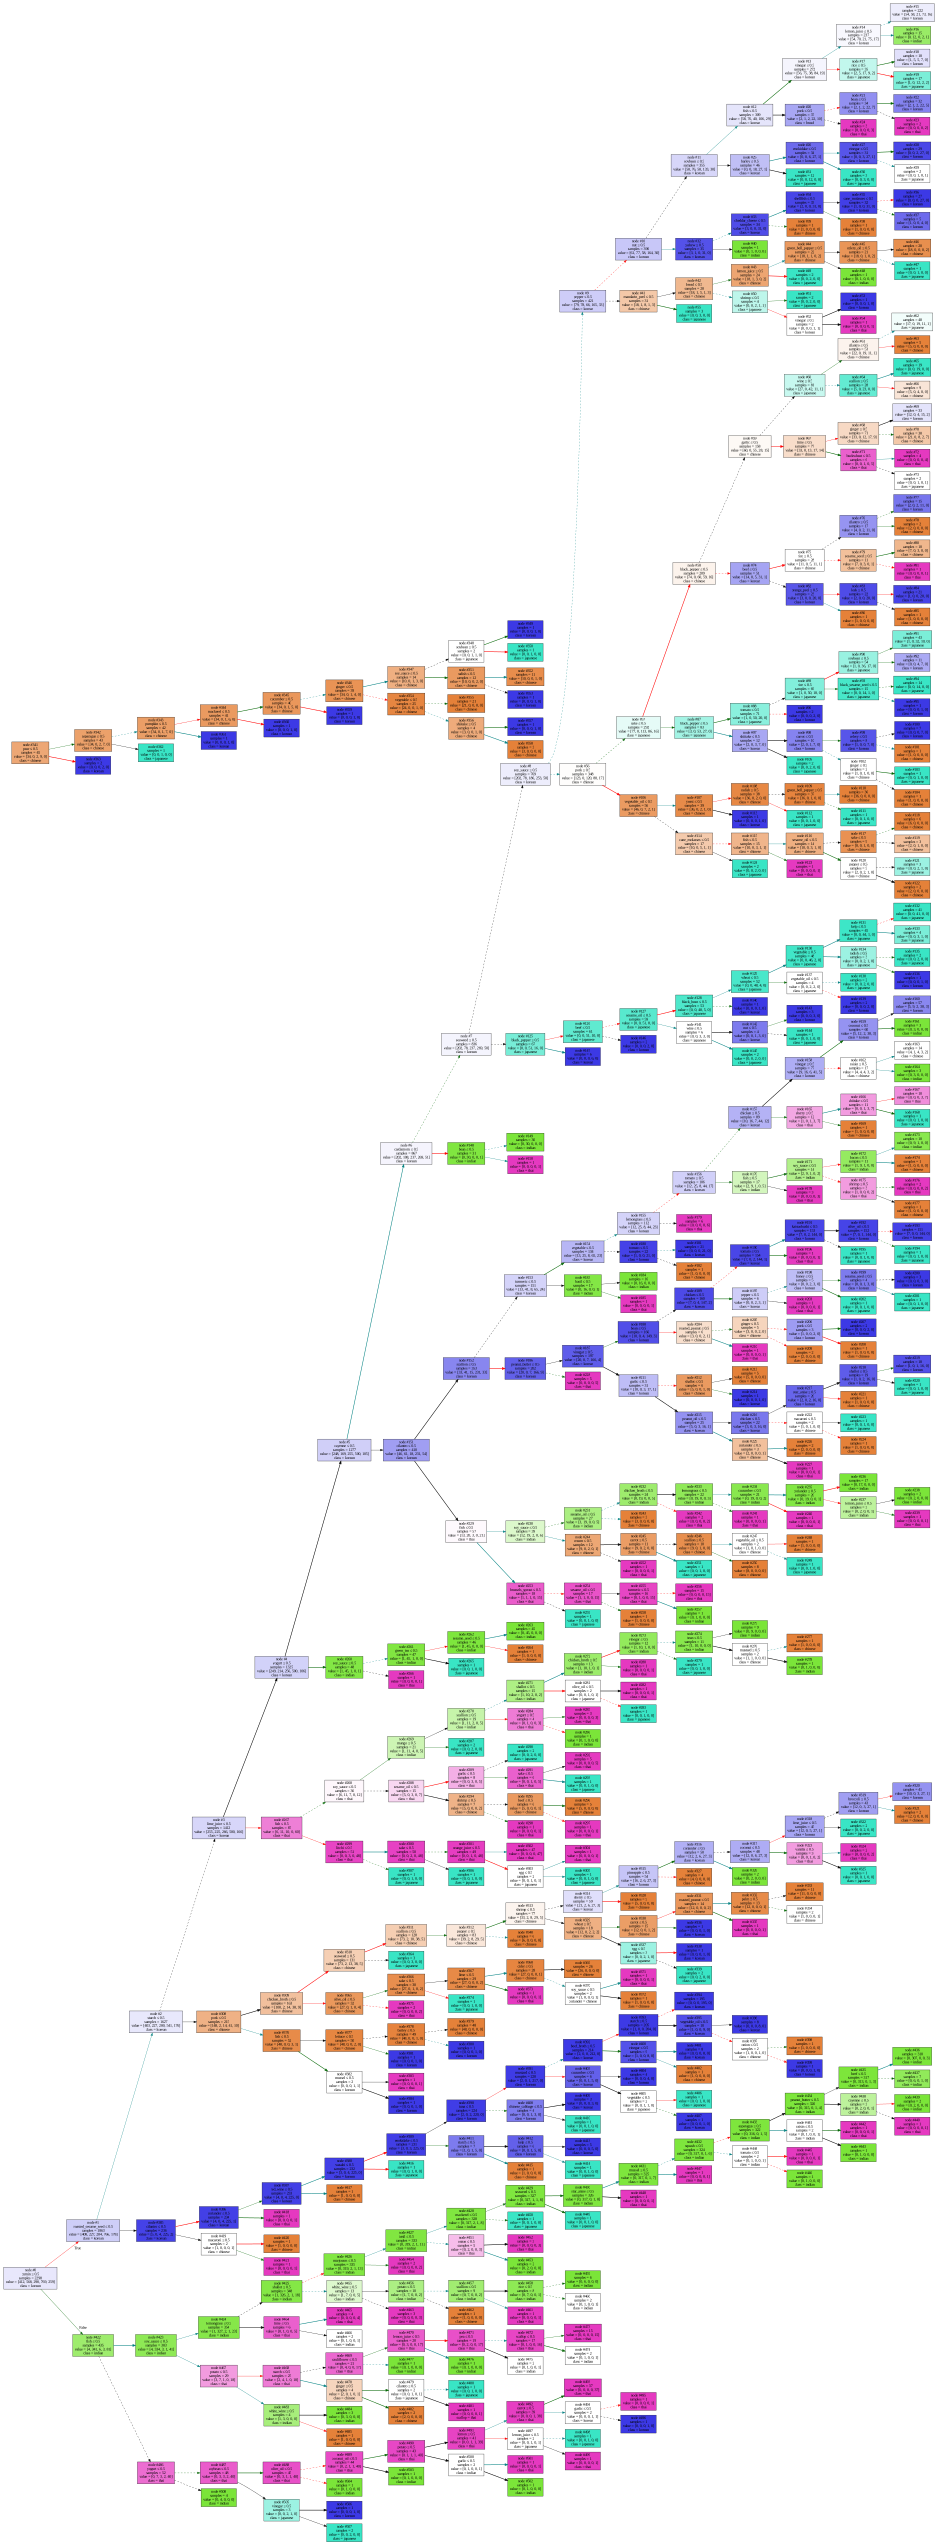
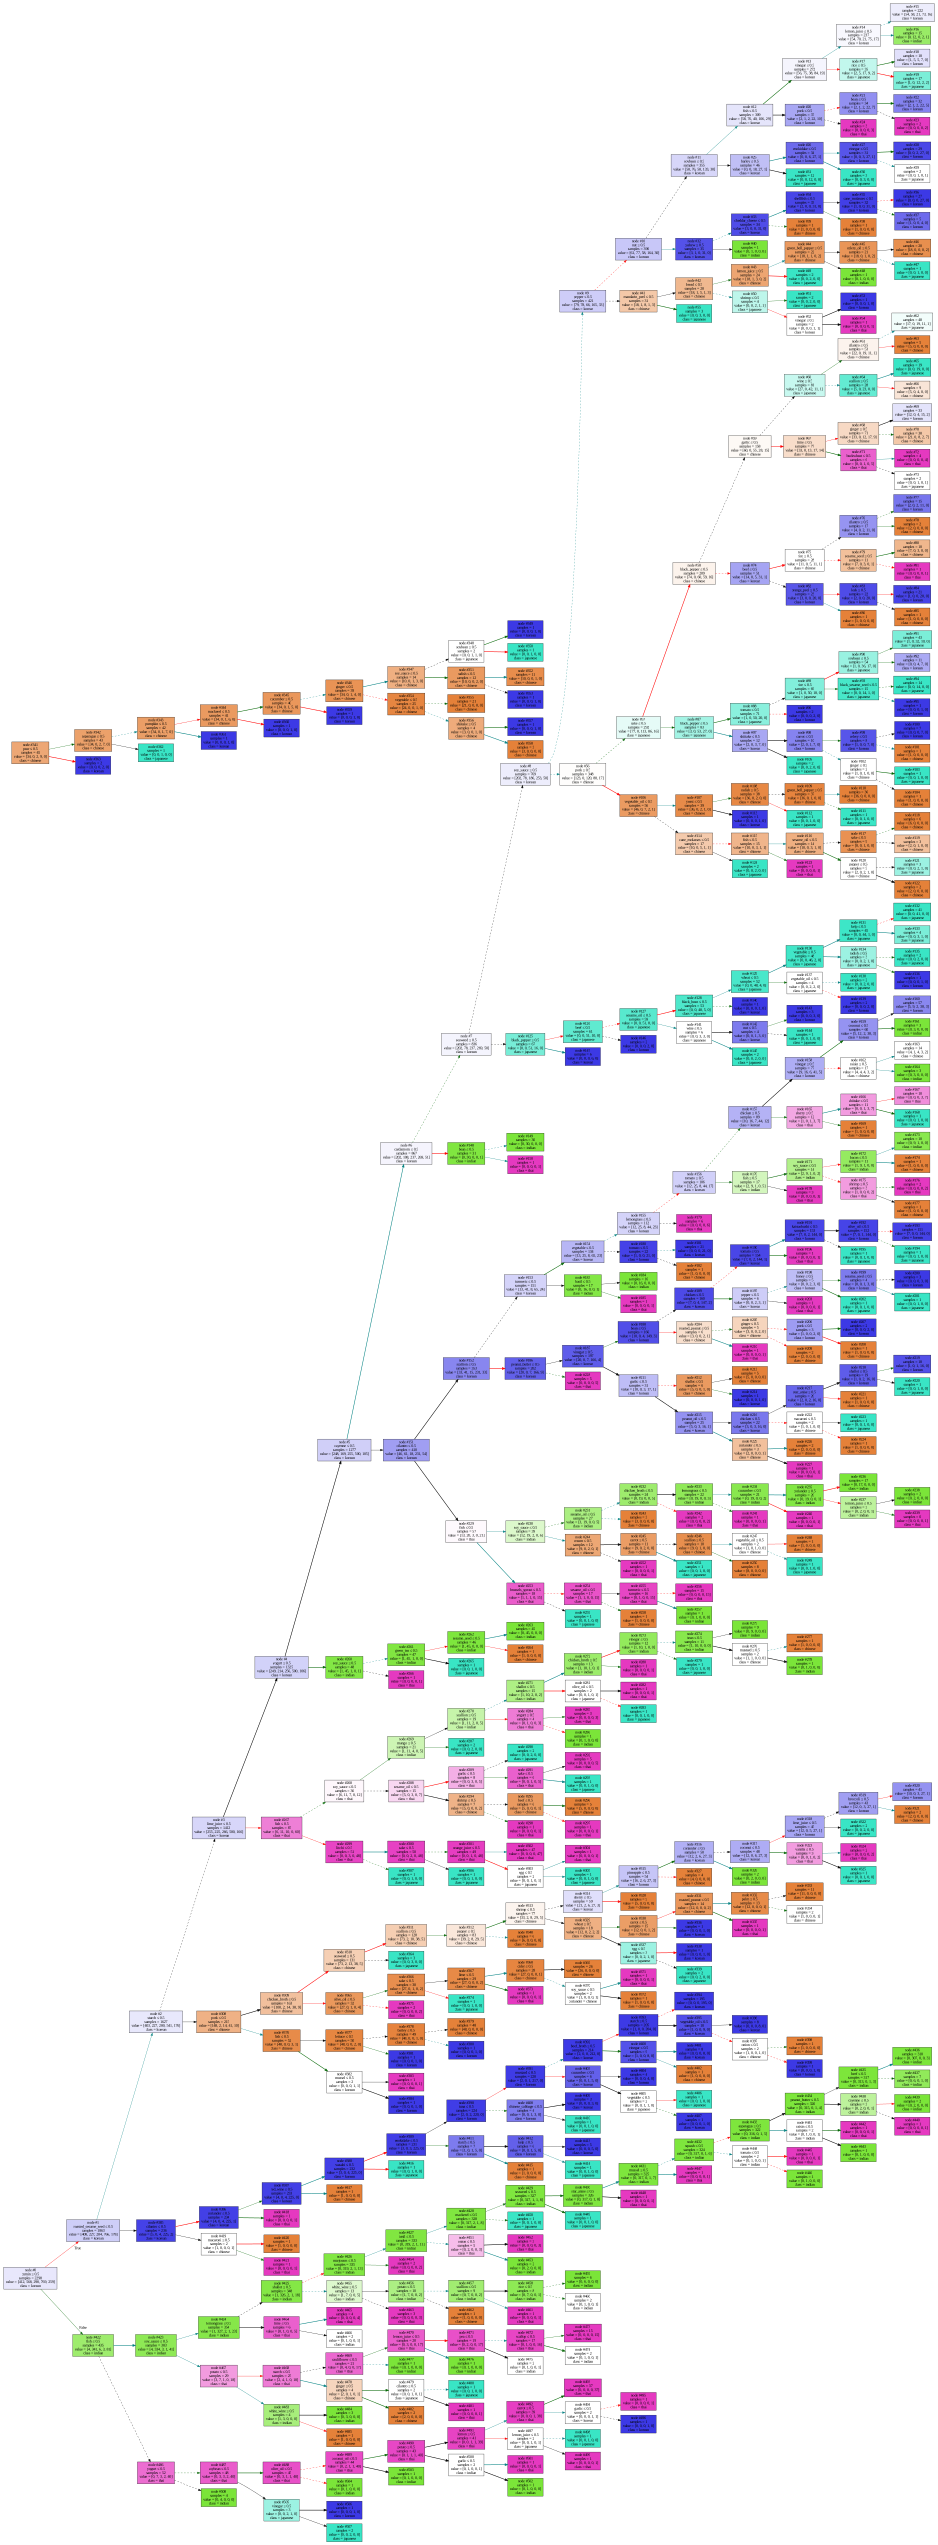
node "node #20": text "class = bread" -> "class = korean"
edge "node #107" -> "node #108": color red -> darkgreen
node "node #239": text "samples = 1" -> "samples = 0"
node "node #481": text "scallop = thai" -> "class = thai"
